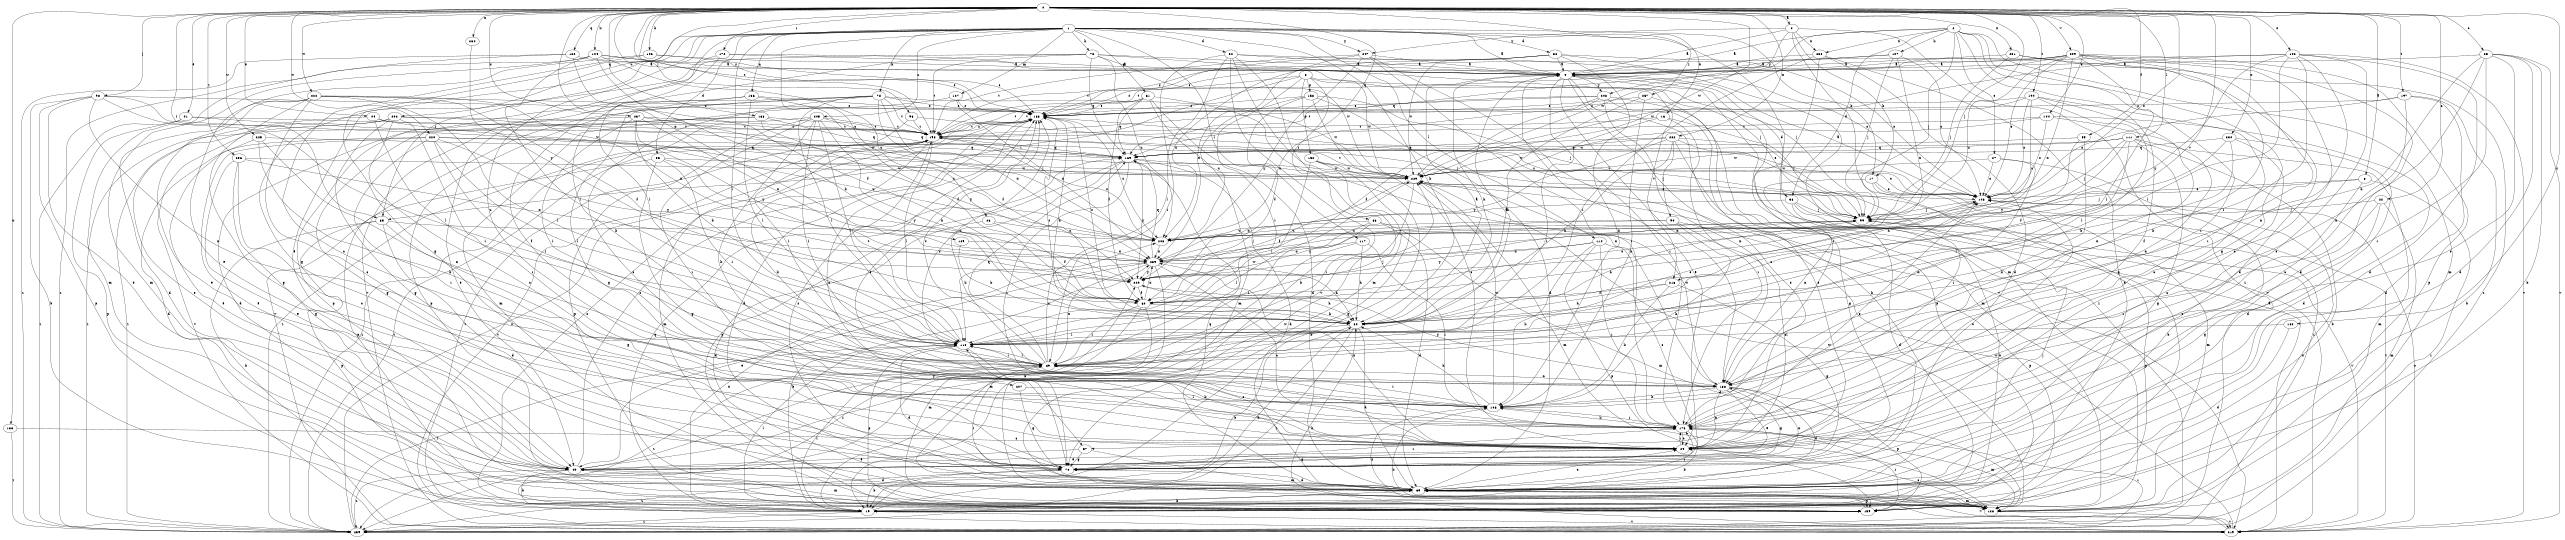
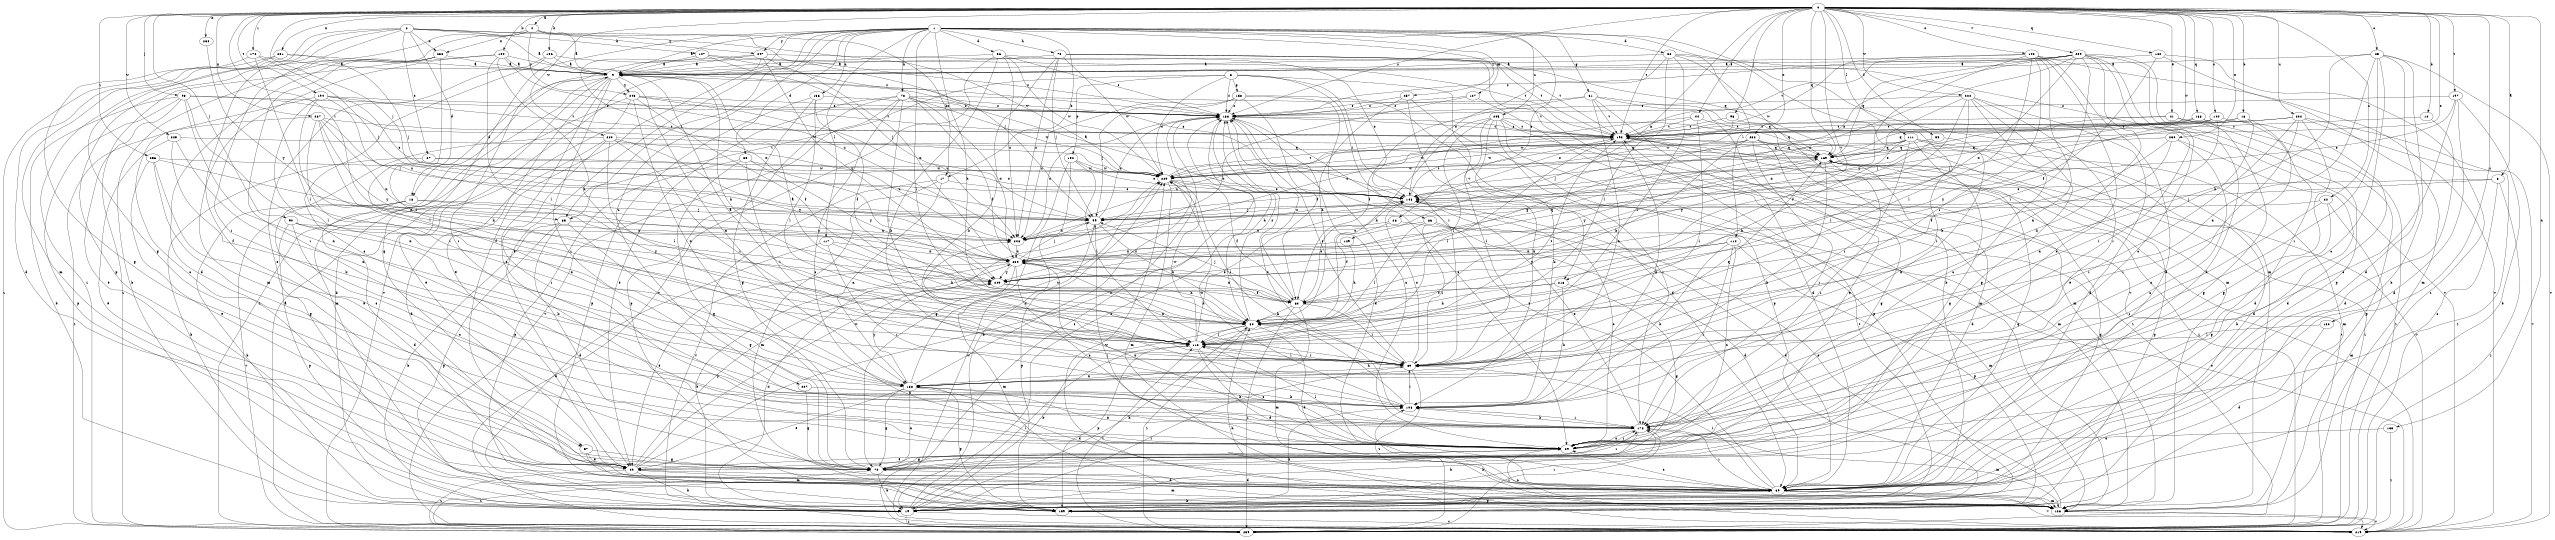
node "12": added
edge "232" -> "90": now "0" -> "90"
node "38": label "38" -> "18"
